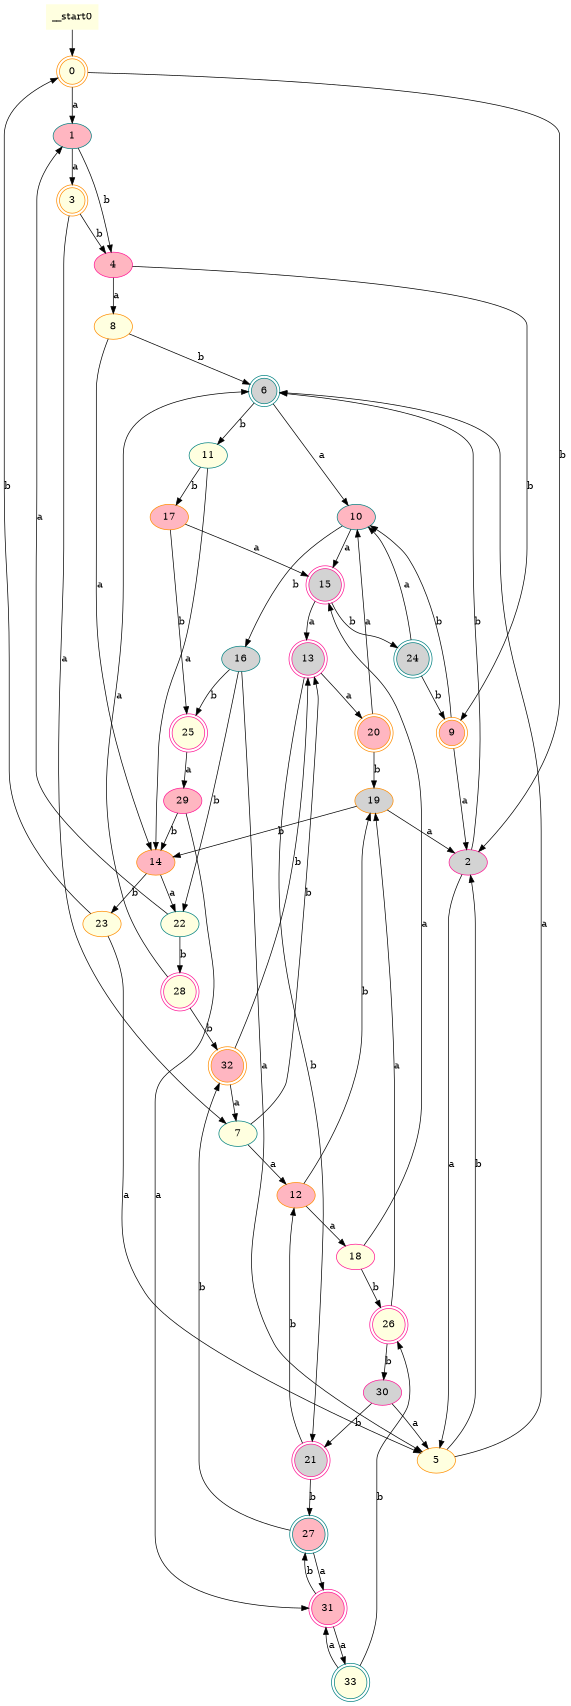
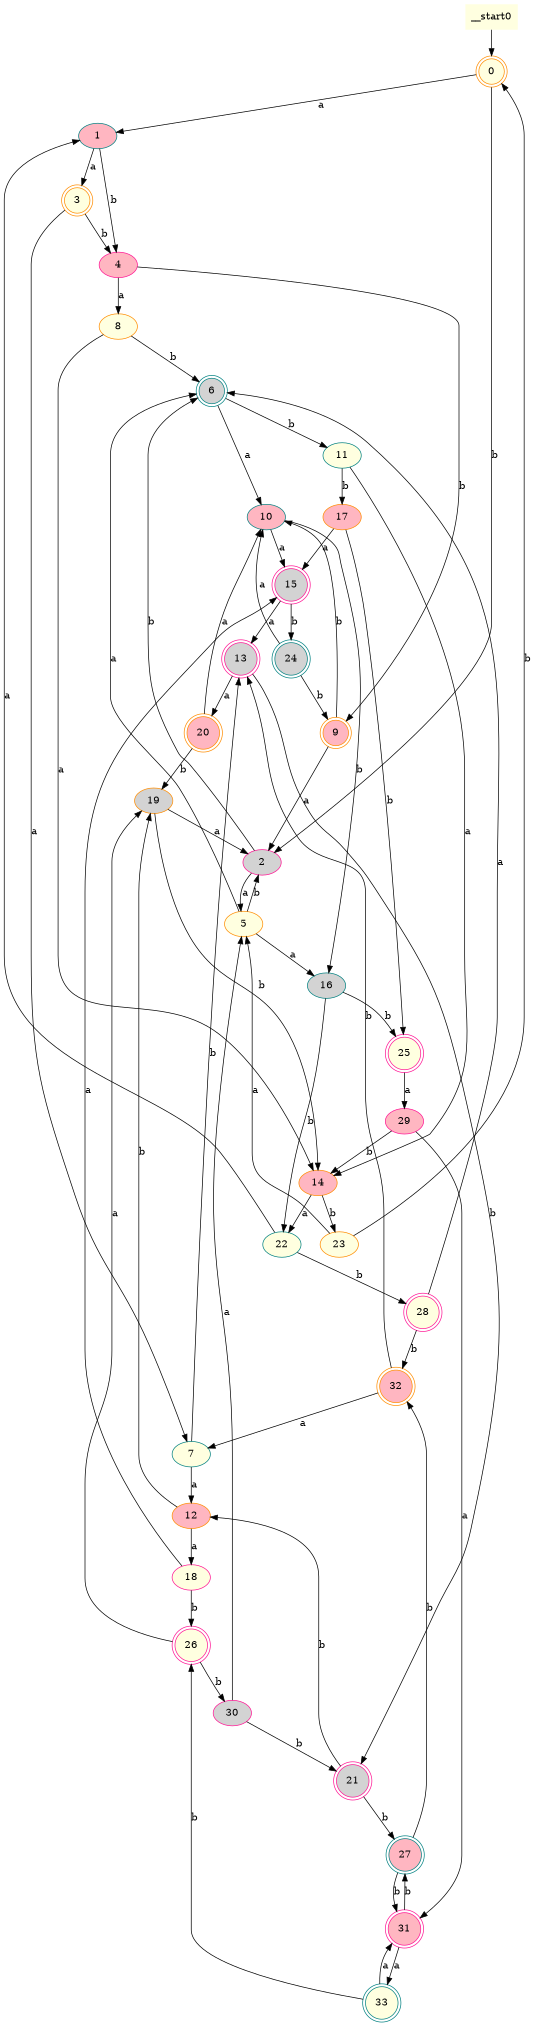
edge "16" -> "5": reversed
edge "27" -> "31": label "a" -> "b"
